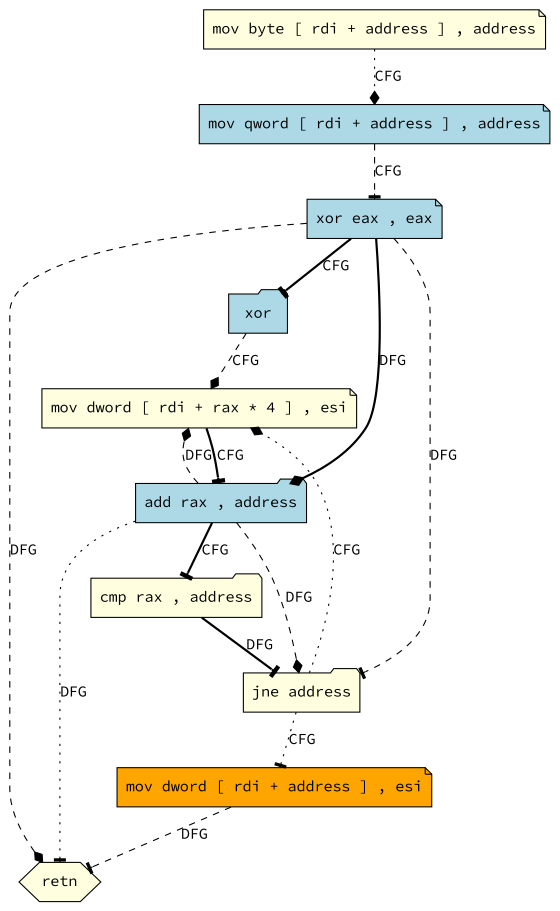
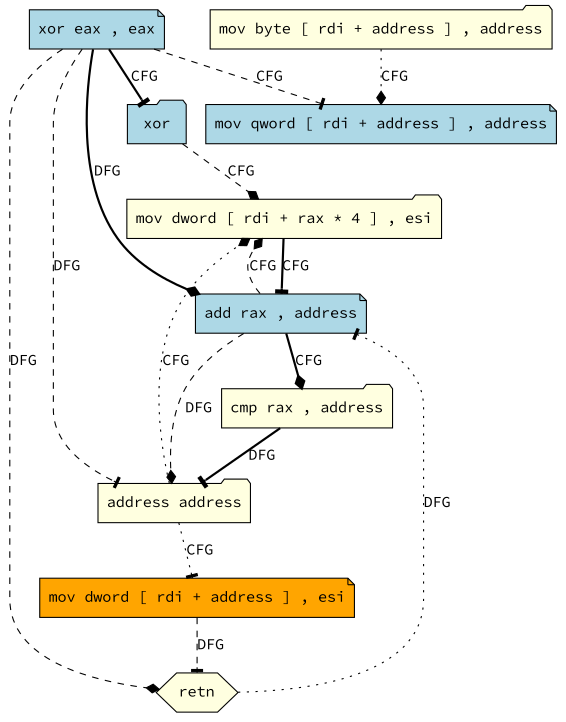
node "mov byte [ rdi + address ] , address": shape note -> folder
edge "mov qword [ rdi + address ] , address" -> "xor eax , eax": reversed
node "mov dword [ rdi + rax * 4 ] , esi": shape note -> folder
edge "add rax , address" -> "mov dword [ rdi + rax * 4 ] , esi": label "DFG" -> "CFG"
node "add rax , address": shape folder -> note
edge "add rax , address" -> "cmp rax , address": arrowhead tee -> diamond
edge "add rax , address" -> "retn": reversed
node "jne address": label "jne address" -> "address address"
